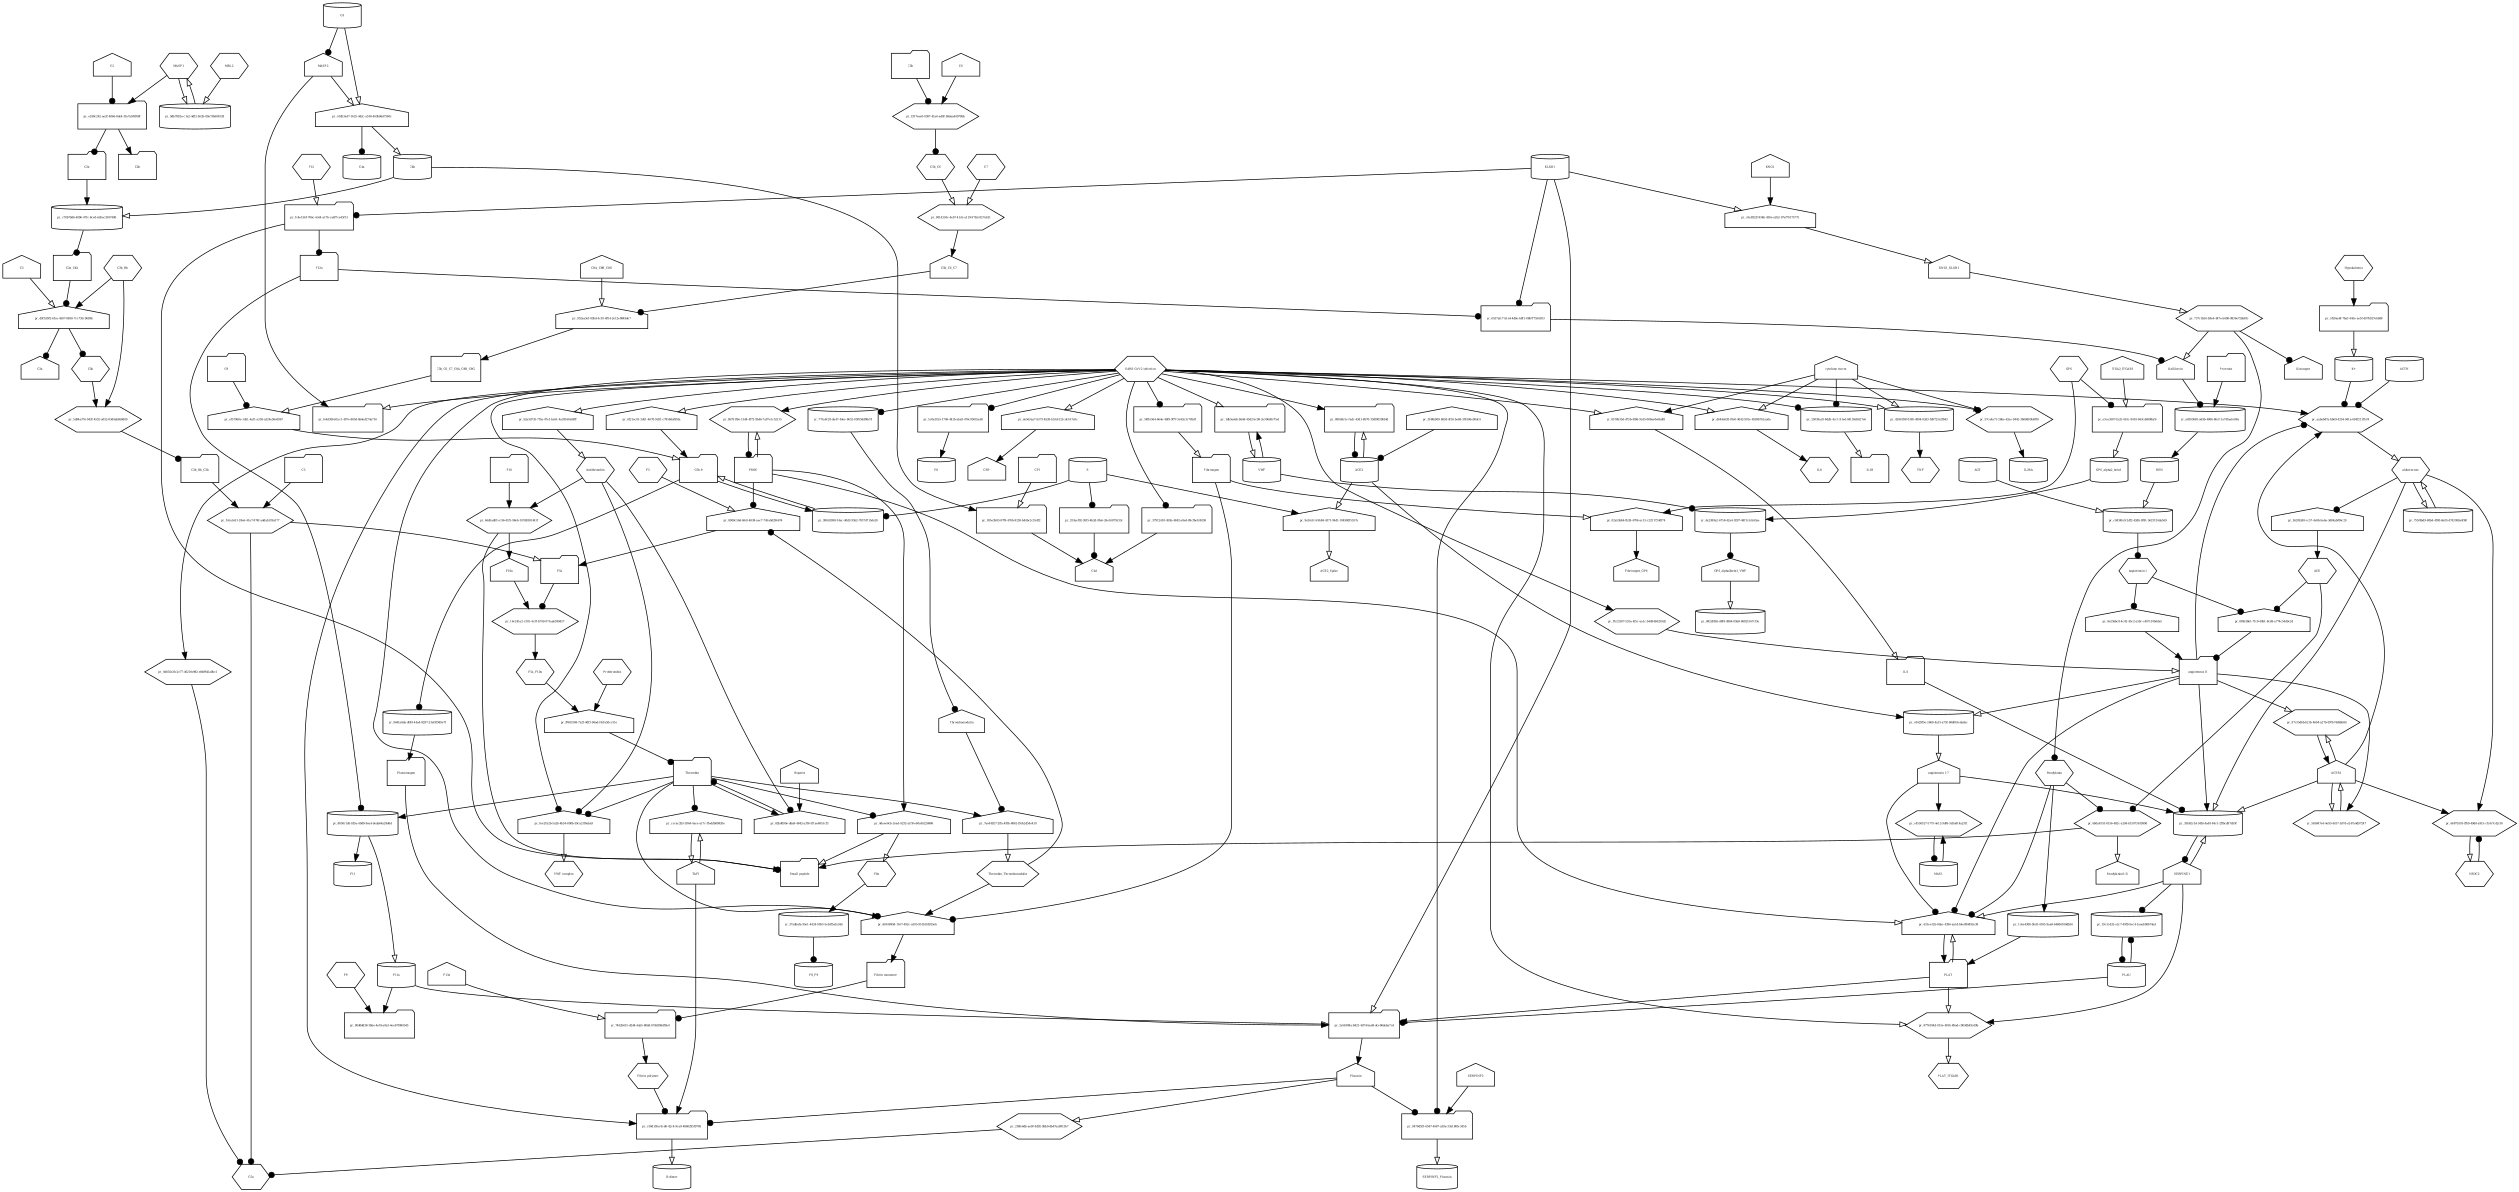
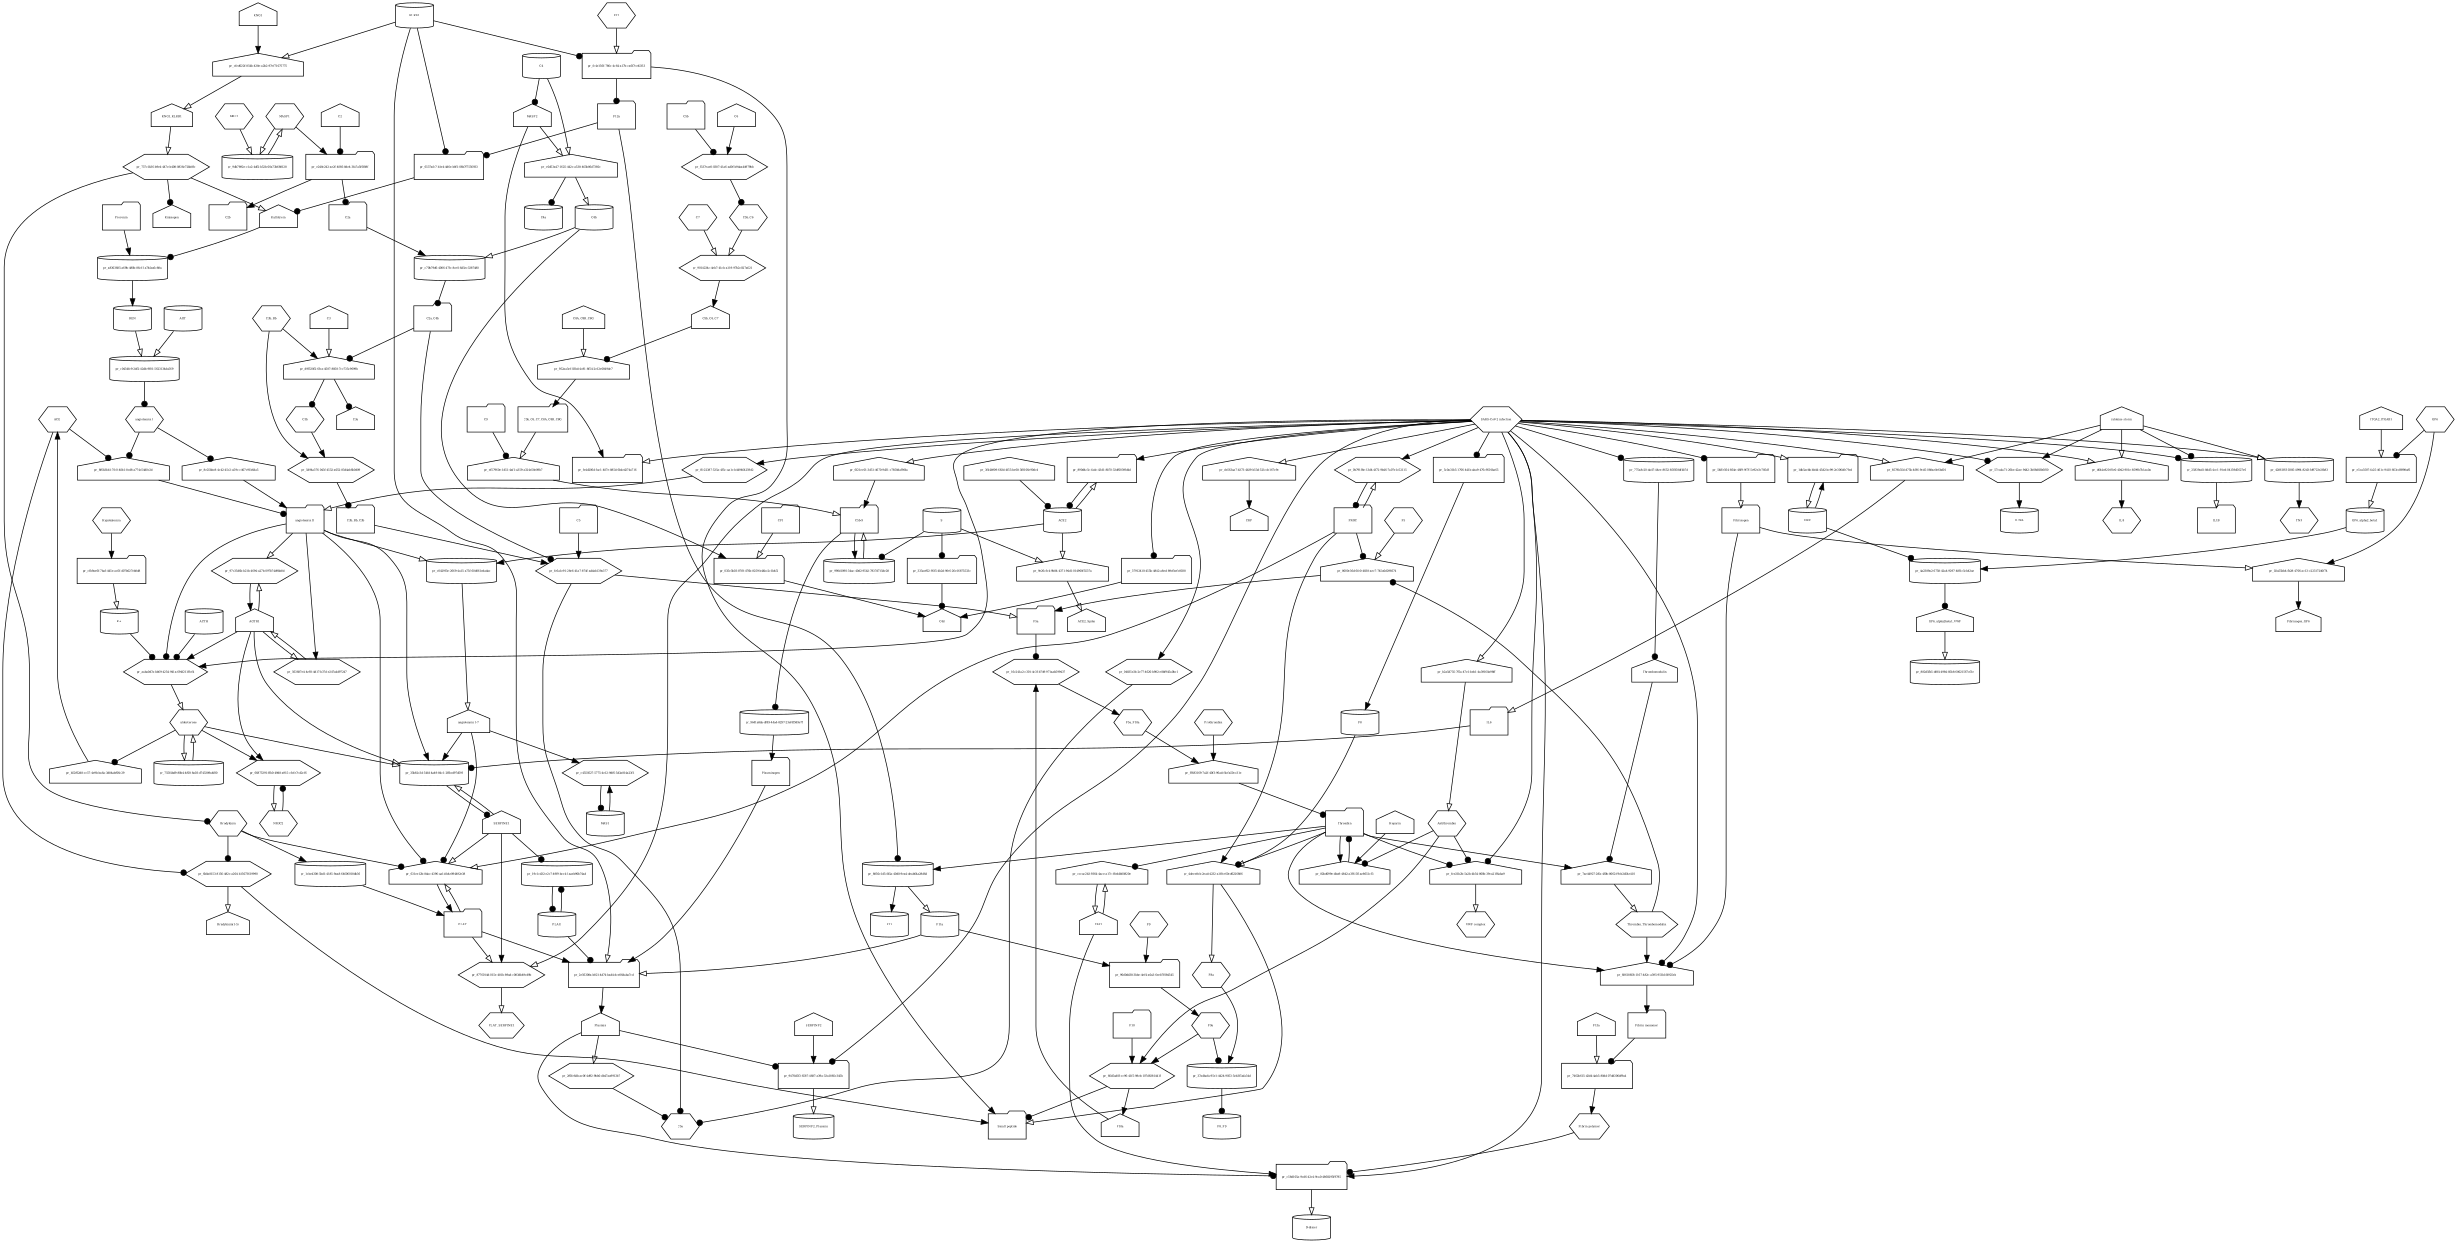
edge "C2a_C4b" -> "pr_fc6a1e91-28e6-41a7-874f-addab139a377": added
edge "S" -> "pr_9e26cfc4-9b84-4371-94d1-014900f5537a": arrowhead normal -> onormal
edge "F8" -> "pr_4deee8cb-2ead-4232-a1f8-e60cd6226886": added
node "F9a": added
node "PLAT_ITGAB1": label "PLAT_ITGAB1" -> "PLAT_SERPINE1"
